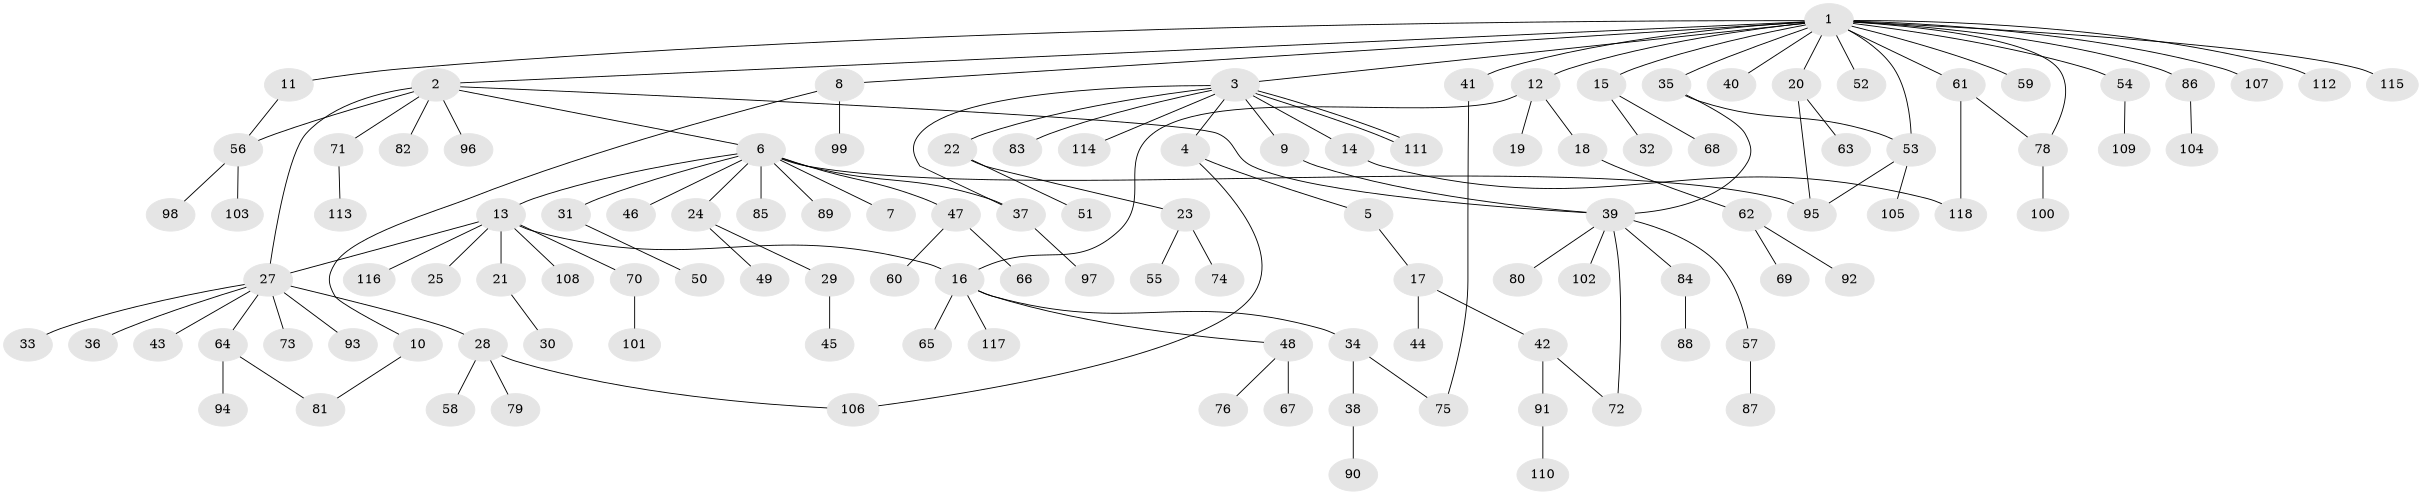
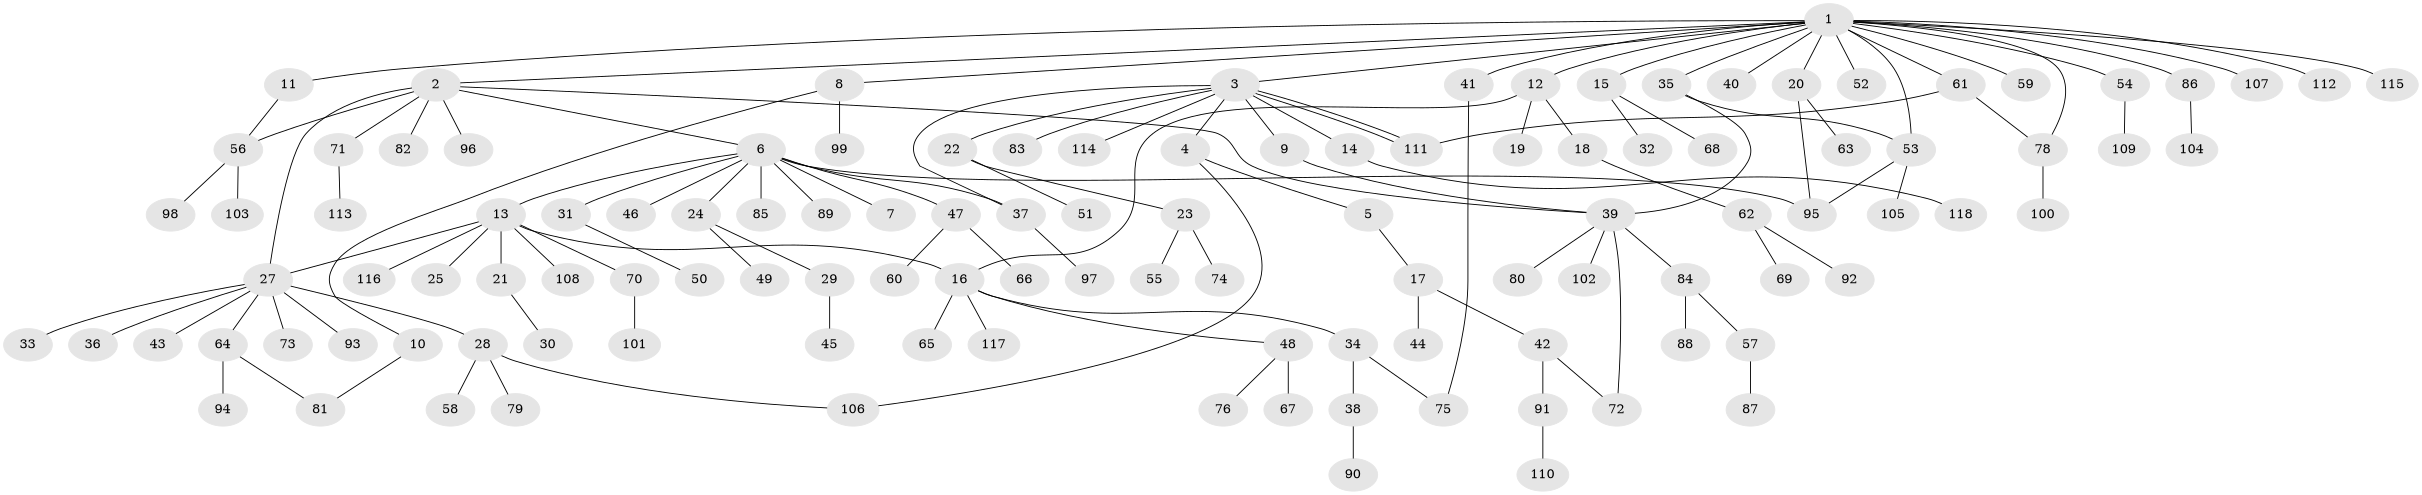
edge "61" -- "118": now "61" -- "111"
edge "39" -- "57": now "84" -- "57"
